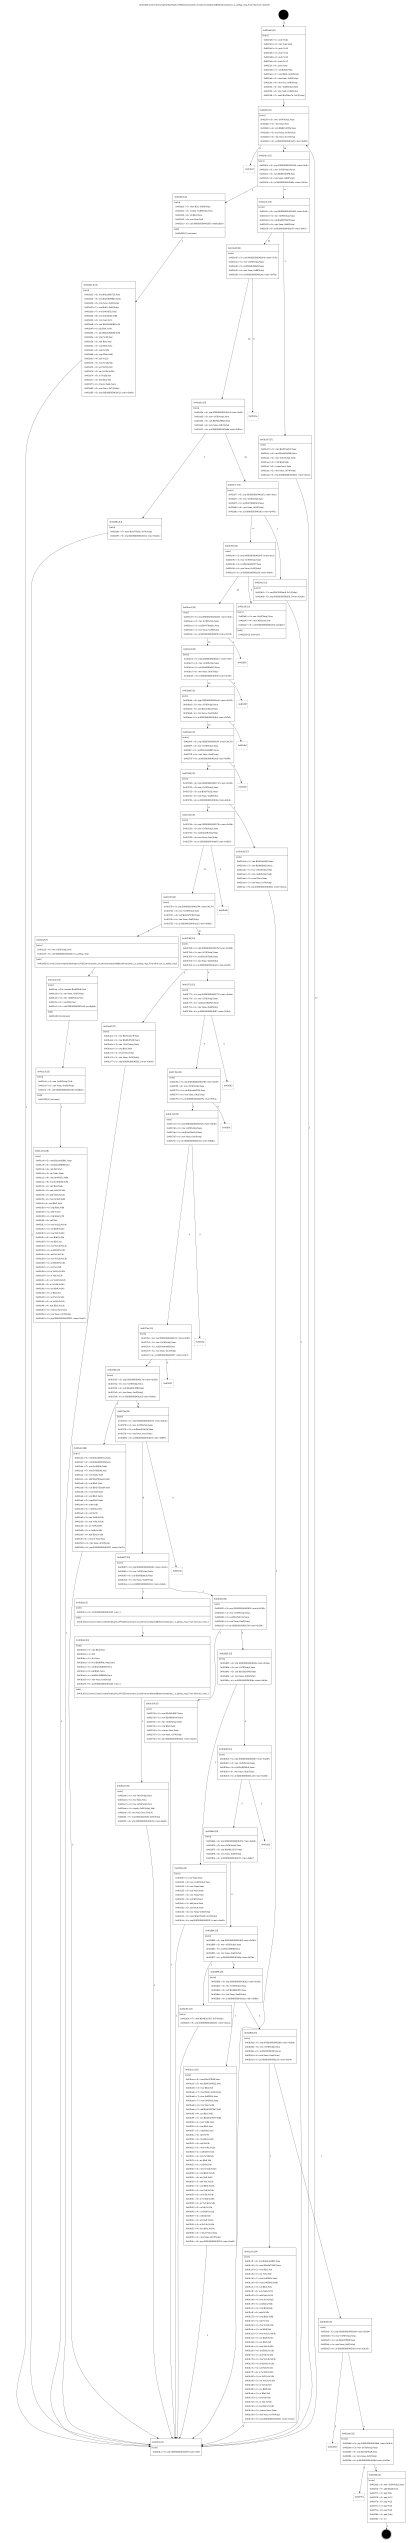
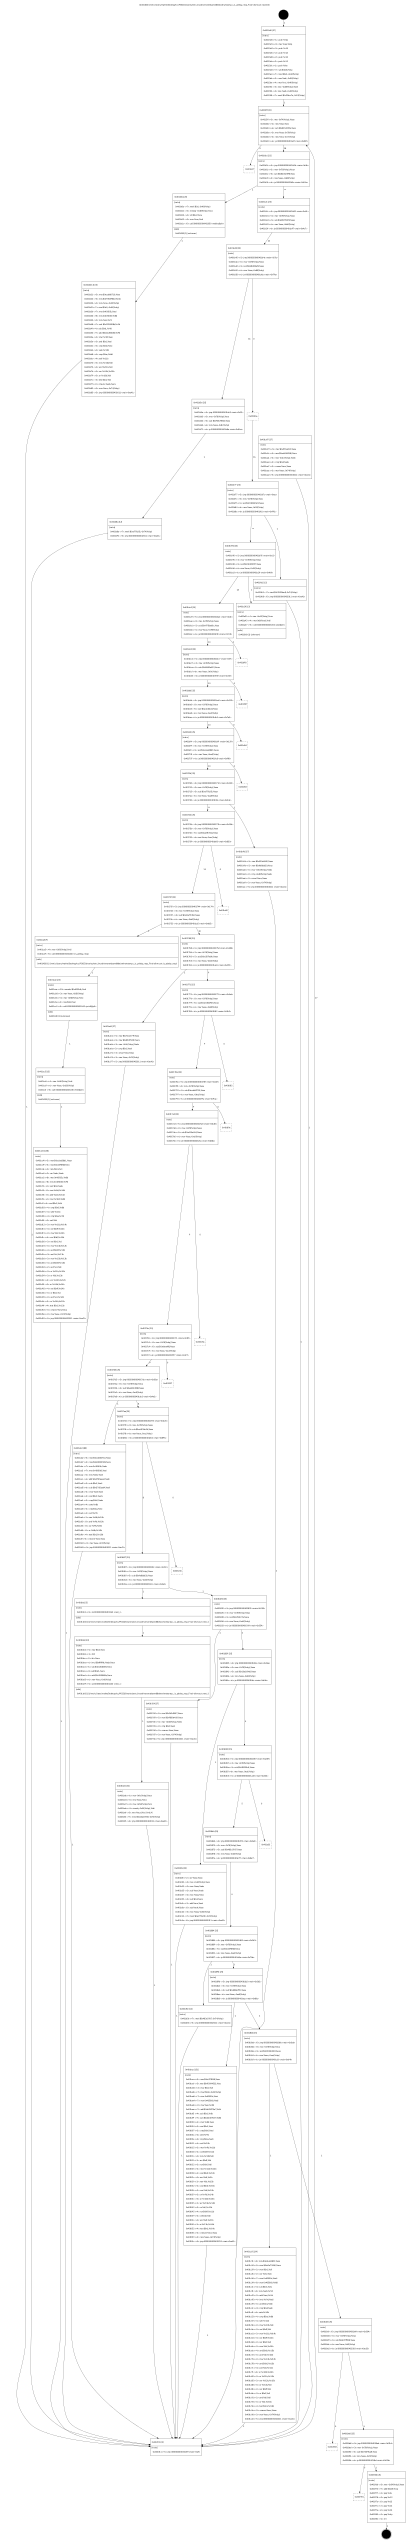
edge "0x40162c [25]" -> "0x401a97 [27]": removed, label "1"
edge "0x40165e [25]" -> "0x401677 [25]": now "0x401d6a" -> "0x401677 [25]"
